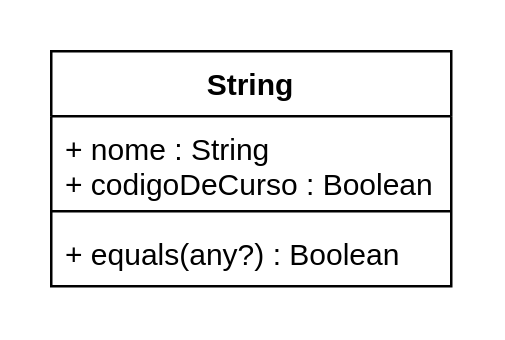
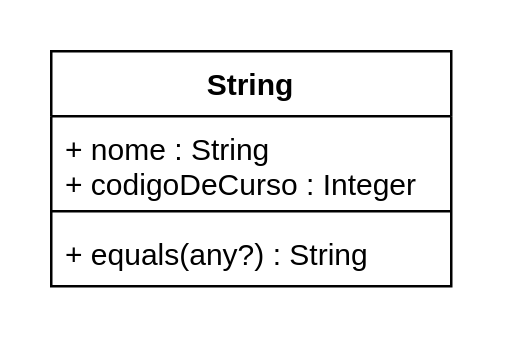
node "+ nome : String + codigoDeCurso : Boolean": label "+ nome : String + codigoDeCurso : Boolean" -> "+ nome : String + codigoDeCurso : Integer"
node "+ equals(any?) : Boolean": label "+ equals(any?) : Boolean" -> "+ equals(any?) : String"
